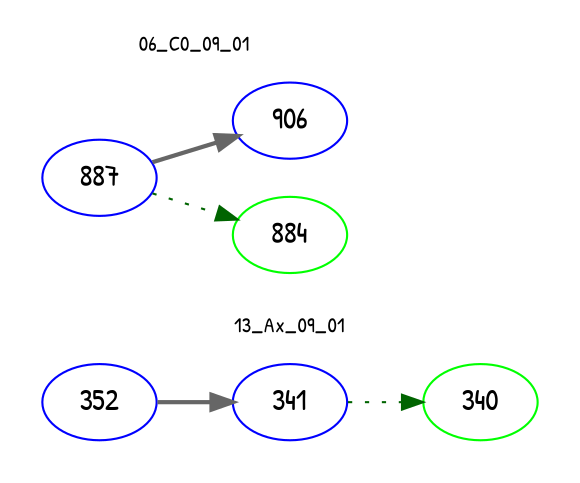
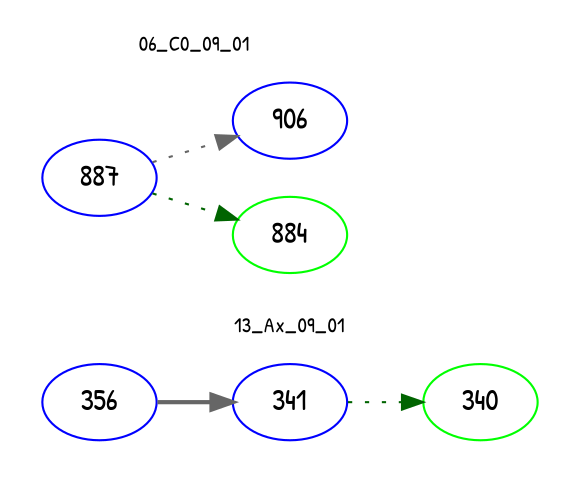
edge "887" -> "906": style bold -> dotted
node "352": label "352" -> "356"
